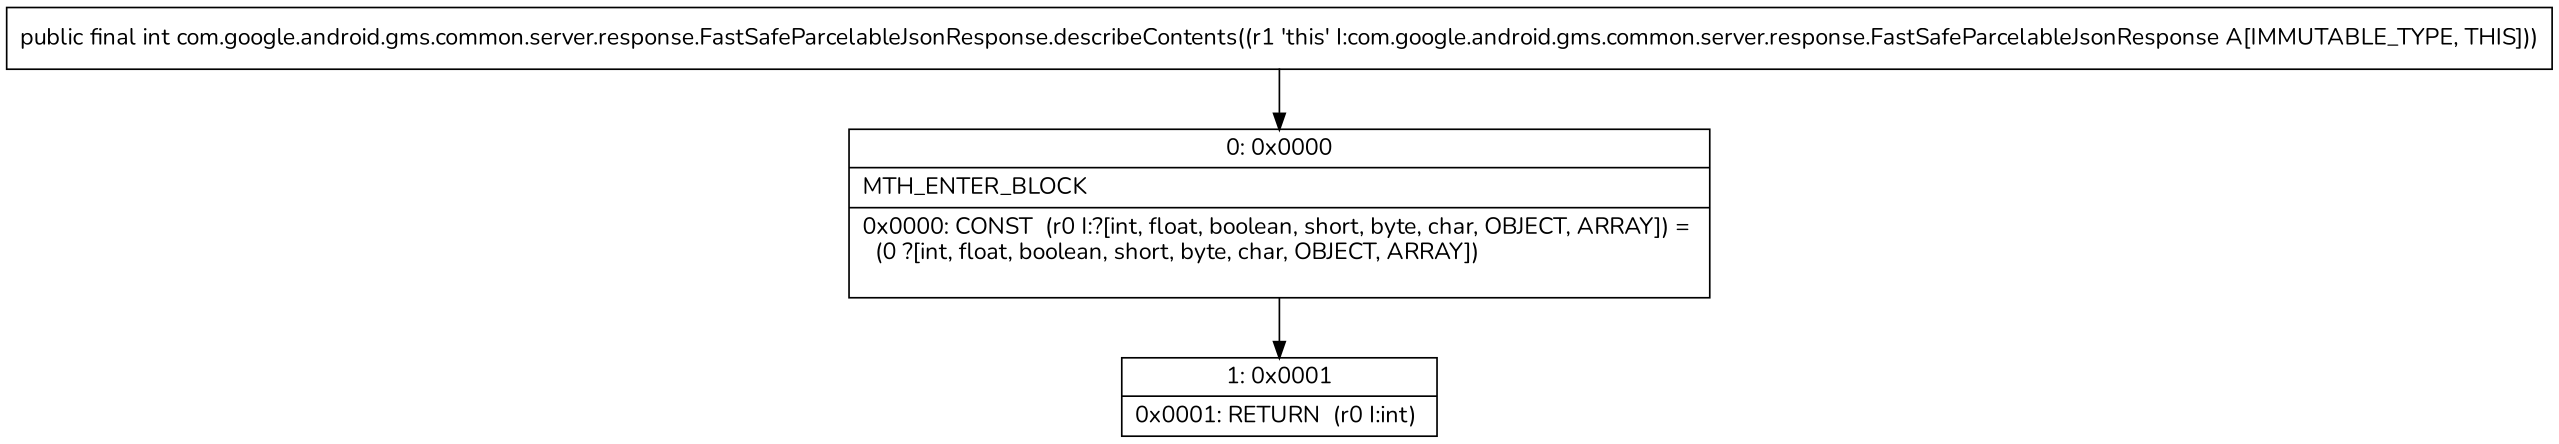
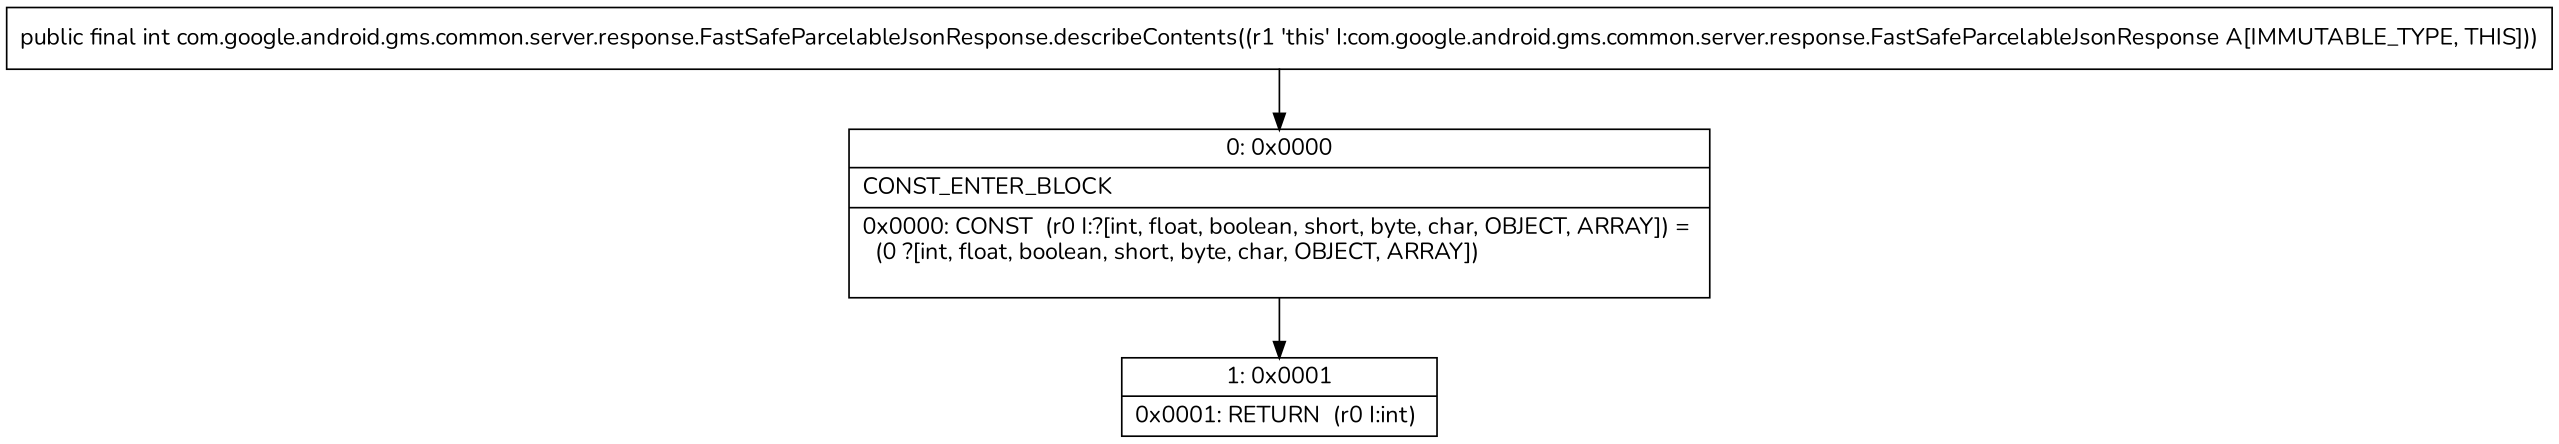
node "0: 0x0000": text "MTH_ENTER_BLOCK" -> "CONST_ENTER_BLOCK"
